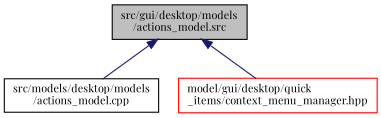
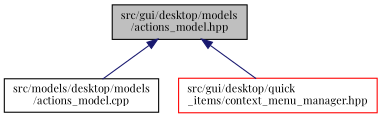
node "src/gui/desktop/models /actions_model.src": label "src/gui/desktop/models /actions_model.src" -> "src/gui/desktop/models /actions_model.hpp"
node "model/gui/desktop/quick _items/context_menu_manager.hpp": label "model/gui/desktop/quick _items/context_menu_manager.hpp" -> "src/gui/desktop/quick _items/context_menu_manager.hpp"
